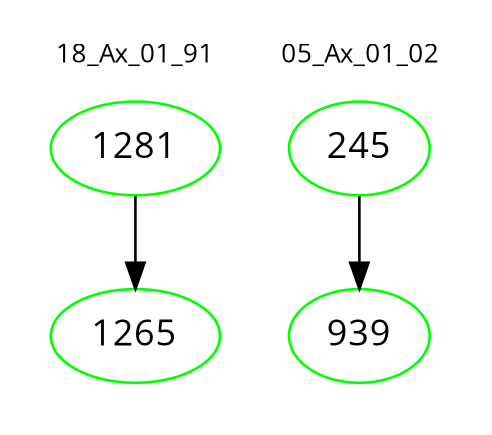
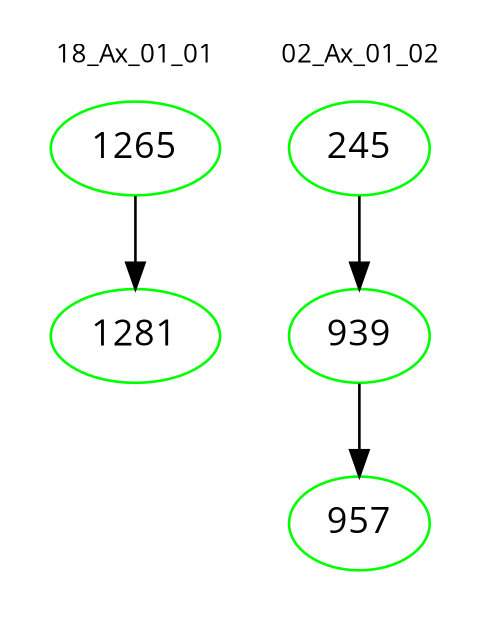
cluster "18_Ax_01_91": label "18_Ax_01_91" -> "18_Ax_01_01"
cluster "05_Ax_01_02": label "05_Ax_01_02" -> "02_Ax_01_02"
edge "1281" -> "1265": reversed
node "957": added
